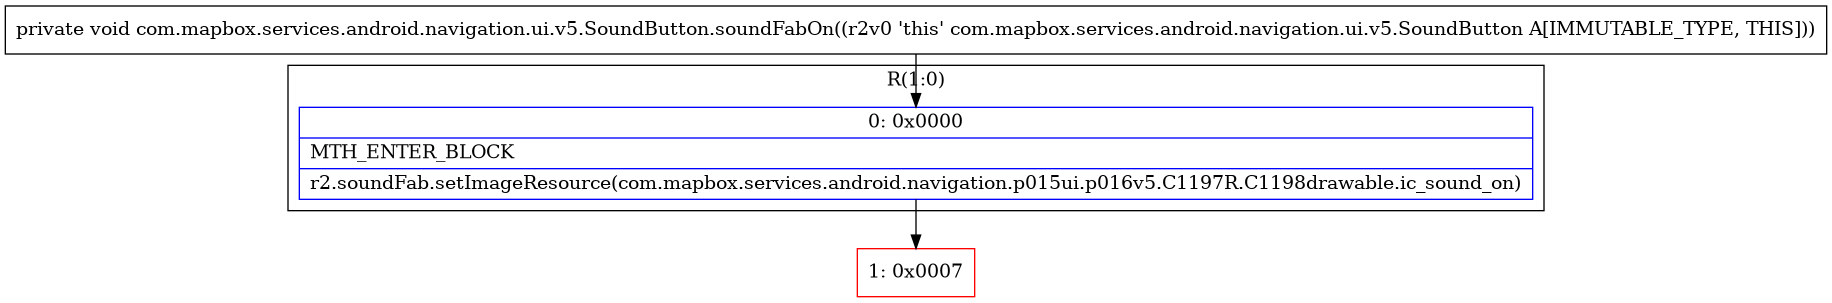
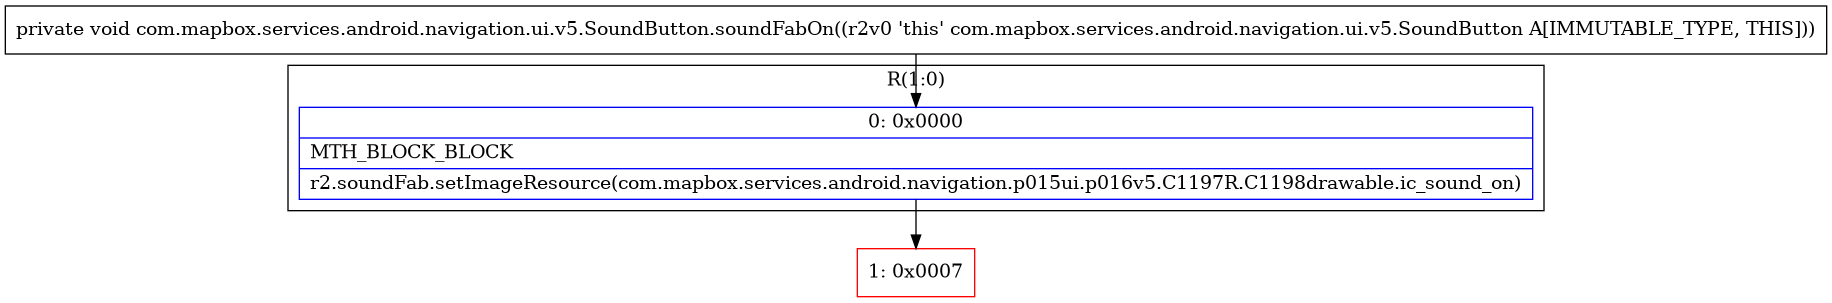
node "0: 0x0000": text "MTH_ENTER_BLOCK" -> "MTH_BLOCK_BLOCK"
